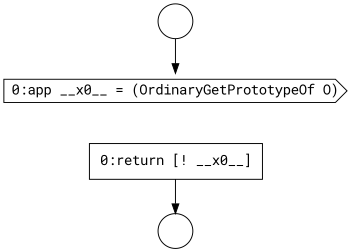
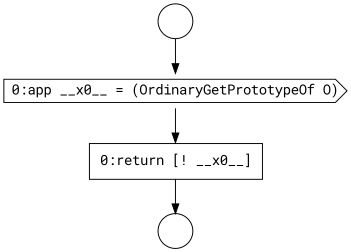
edge "0:app __x0__ = (OrdinaryGetPrototypeOf O)" -> "0:return [! __x0__]": added
